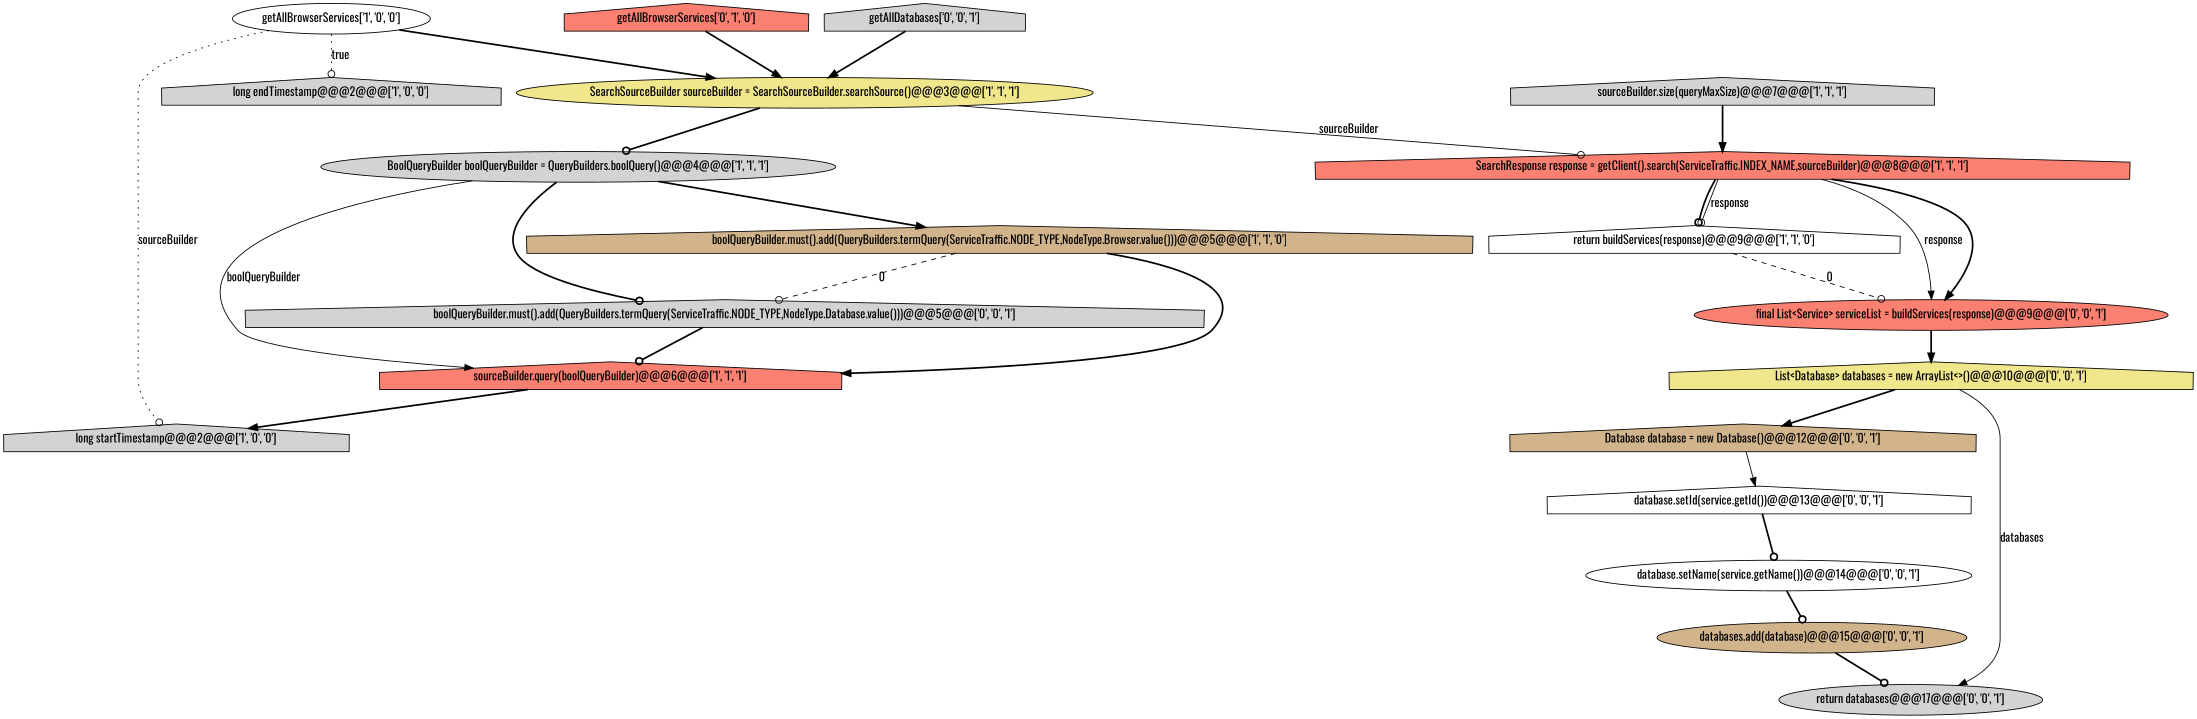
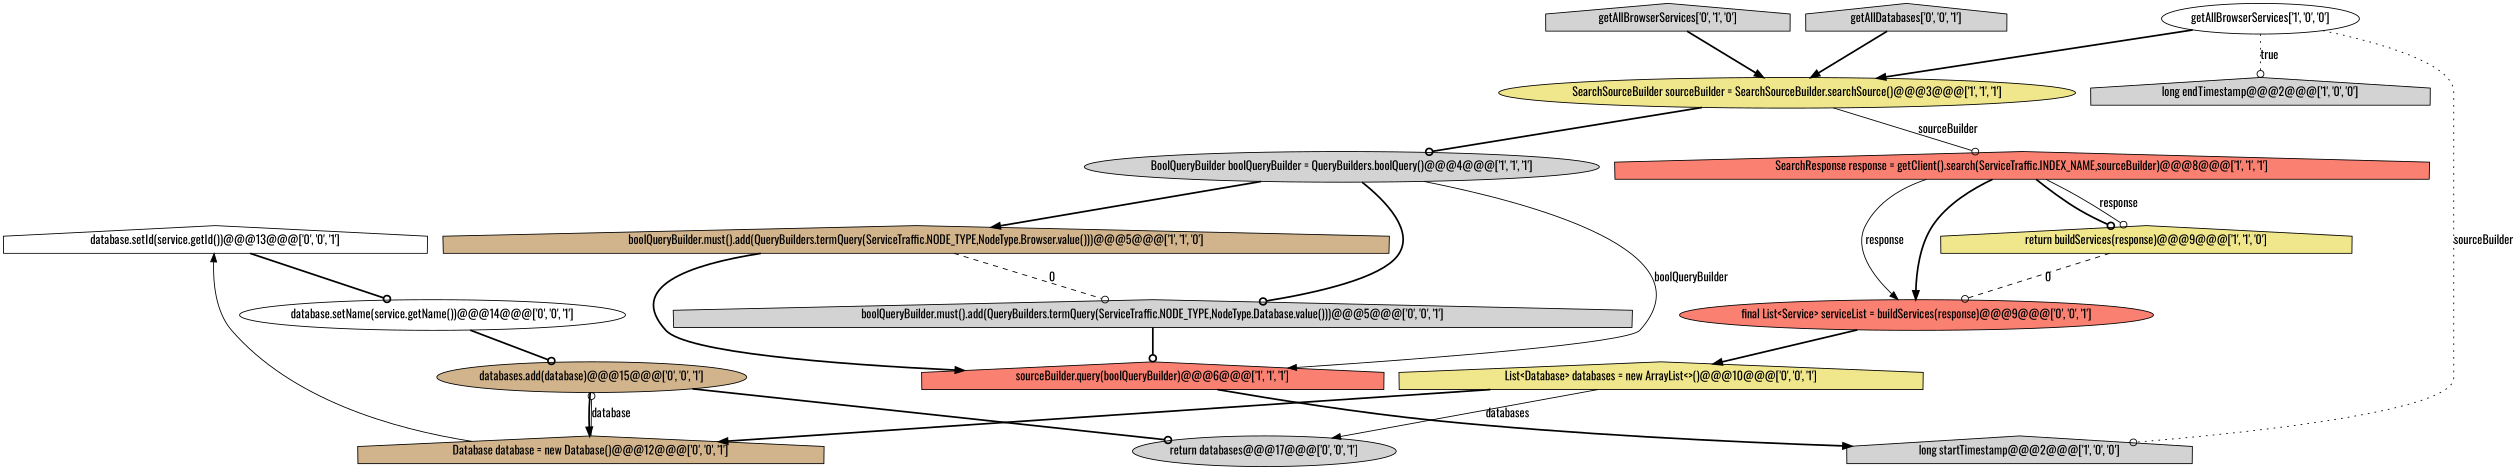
node "getAllBrowserServices['0', '1', '0']": fillcolor salmon -> lightgrey
node "sourceBuilder.size(queryMaxSize)@@@7@@@['1', '1', '1']": removed
node "return buildServices(response)@@@9@@@['1', '1', '0']": fillcolor white -> khaki
edge "databases.add(database)@@@15@@@['0', '0', '1']" -> "Database database = new Database()@@@12@@@['0', '0', '1']": added
edge "Database database = new Database()@@@12@@@['0', '0', '1']" -> "databases.add(database)@@@15@@@['0', '0', '1']": added, label "database"
